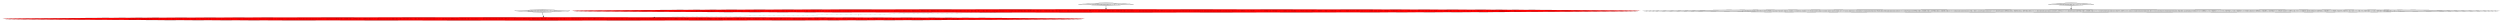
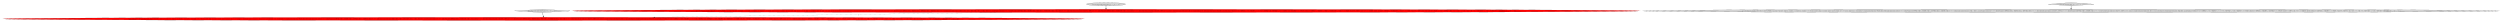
node "testMixedJoinWithOrPlan['1', '0', '0']": shape diamond -> ellipse
